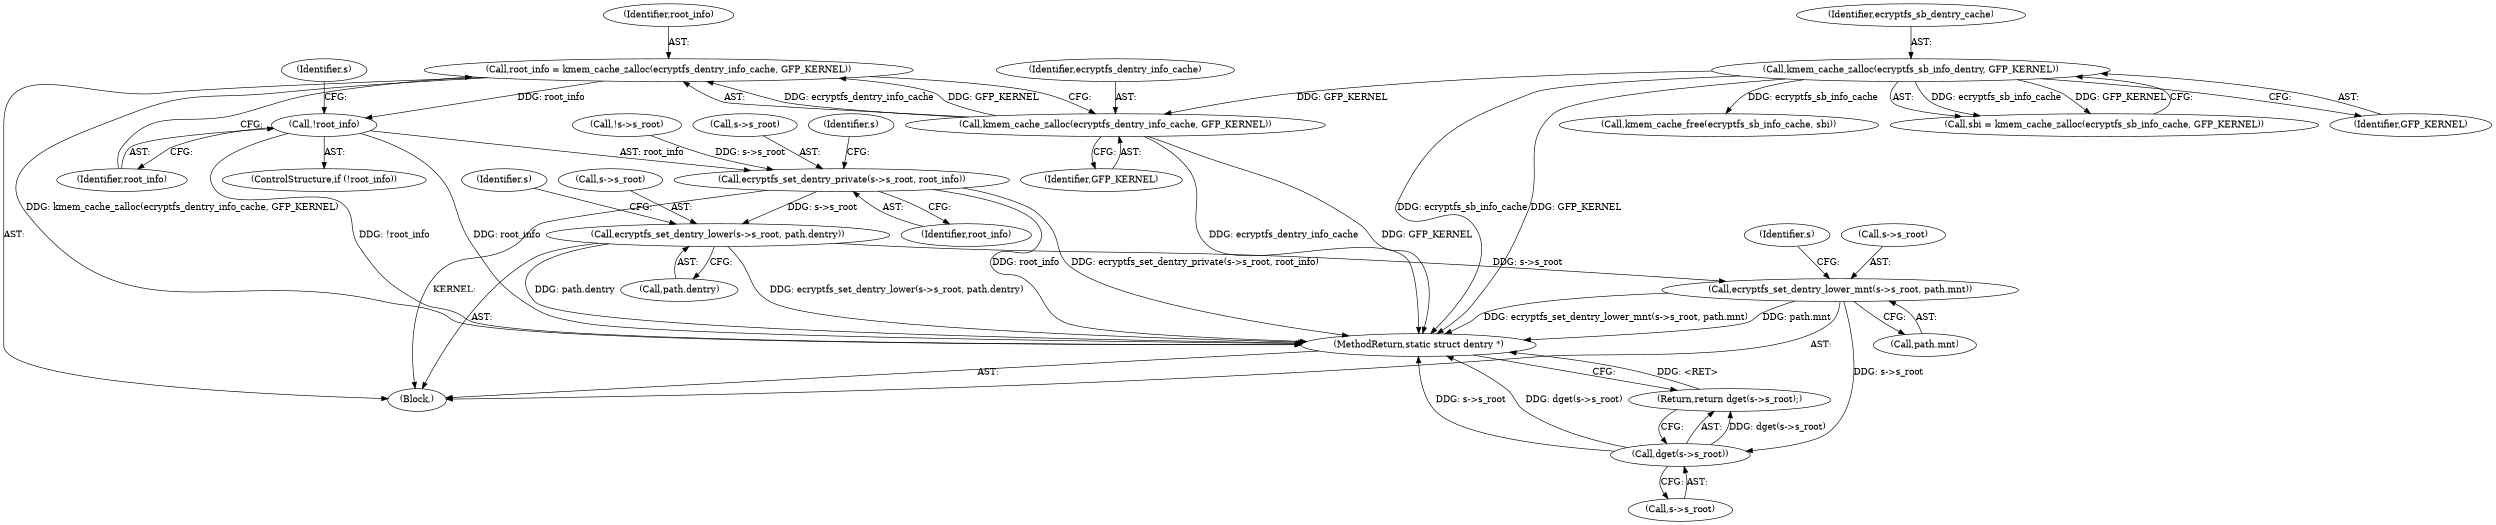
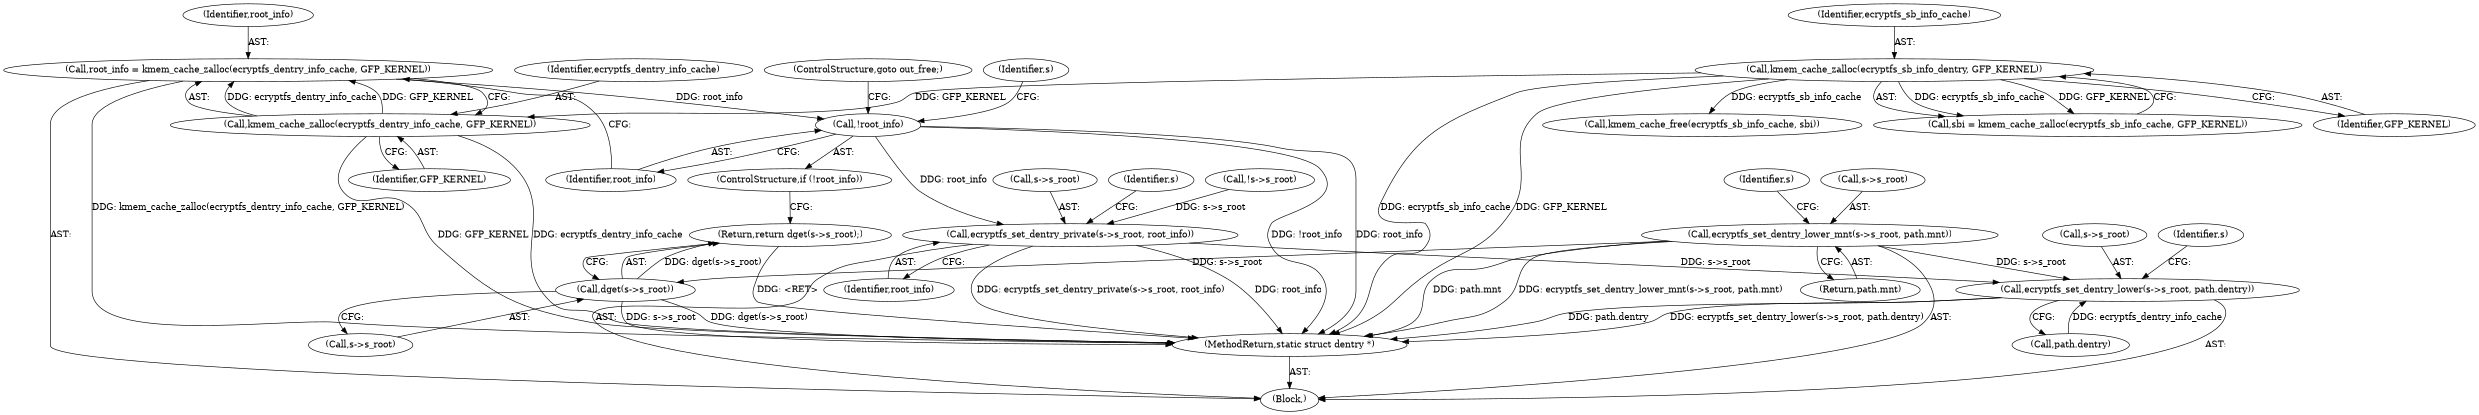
node "(Identifier,ecryptfs_sb_dentry_cache)": label "(Identifier,ecryptfs_sb_dentry_cache)" -> "(Identifier,ecryptfs_sb_info_cache)"
node "(ControlStructure,goto out_free;)": added
edge "(Call,!root_info)" -> "(Call,ecryptfs_set_dentry_private(s->s_root, root_info))": label "AST: root_info" -> "DDG: root_info"
edge "(Call,ecryptfs_set_dentry_lower(s->s_root, path.dentry))" -> "(Call,ecryptfs_set_dentry_lower_mnt(s->s_root, path.mnt))": reversed
edge "(Call,path.dentry)" -> "(Call,ecryptfs_set_dentry_lower(s->s_root, path.dentry))": label "AST: " -> "DDG: ecryptfs_dentry_info_cache"
edge "(Call,ecryptfs_set_dentry_private(s->s_root, root_info))" -> "(Block,)": label "KERNEL: " -> "AST: "
node "(Call,path.mnt)": label "(Call,path.mnt)" -> "(Return,path.mnt)"
edge "(MethodReturn,static struct dentry *)" -> "(Return,return dget(s->s_root);)": now "(ControlStructure,if (!root_info))" -> "(Return,return dget(s->s_root);)"
